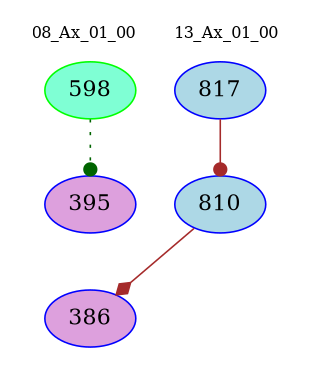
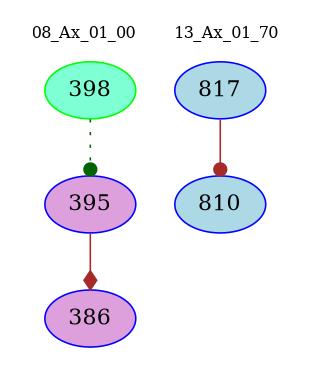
cluster "13_Ax_01_00": label "13_Ax_01_00" -> "13_Ax_01_70"
node "598": label "598" -> "398"
edge "810" -> "386": now "395" -> "386"
